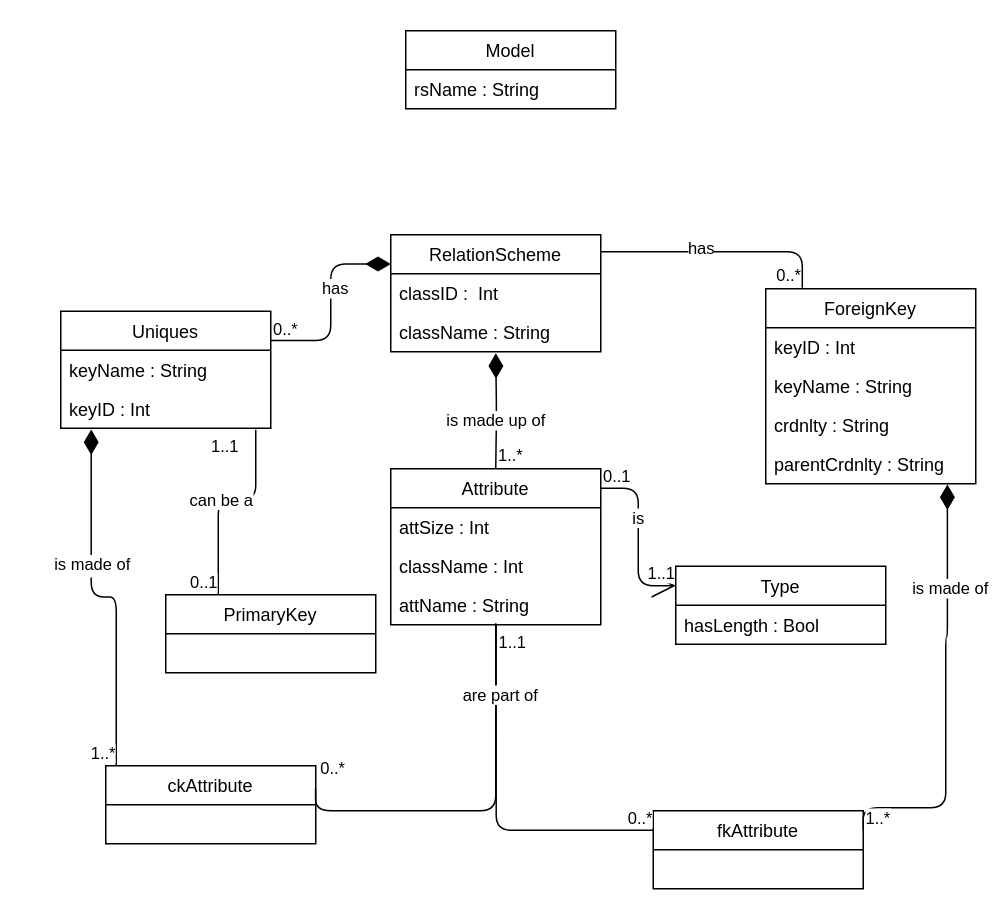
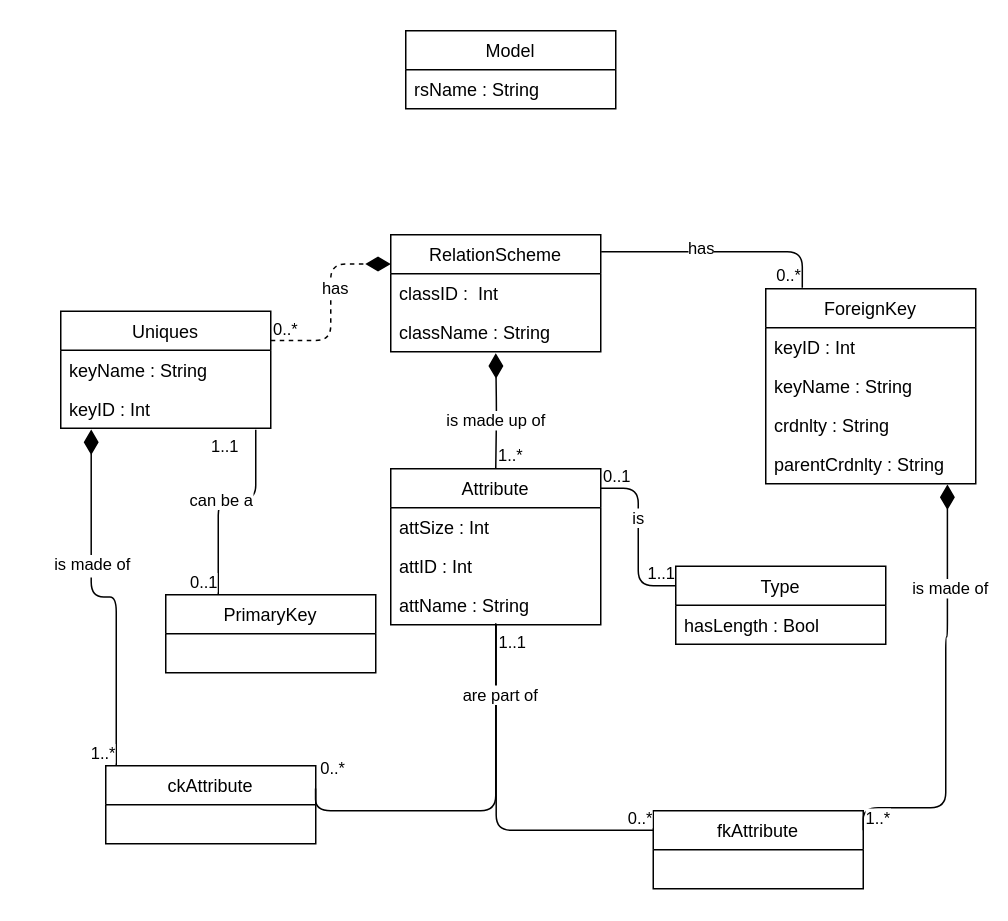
edge "Uniques" -> "RelationScheme": style solid -> dashed
node "className : Int": label "className : Int" -> "attID : Int"
edge "Attribute" -> "Type": arrowhead open -> none
